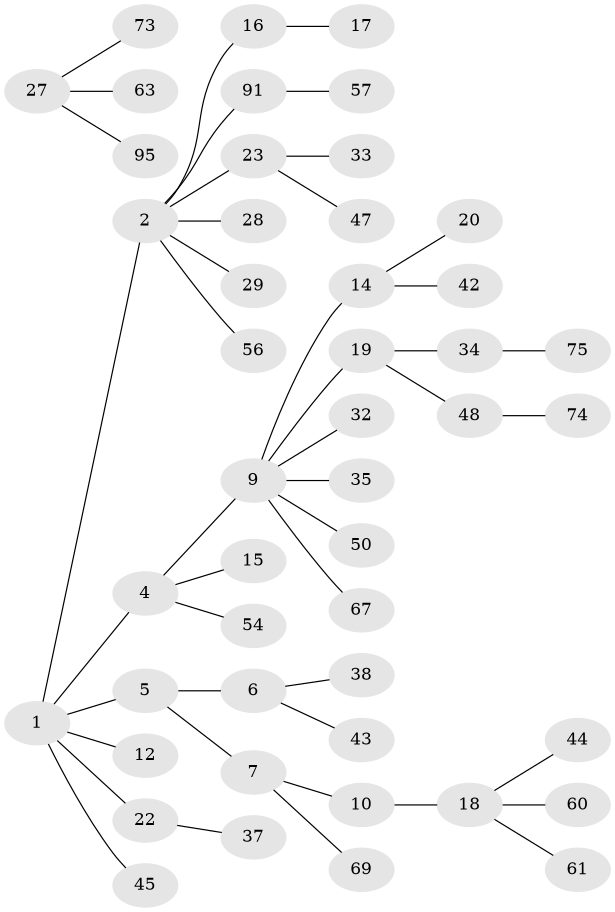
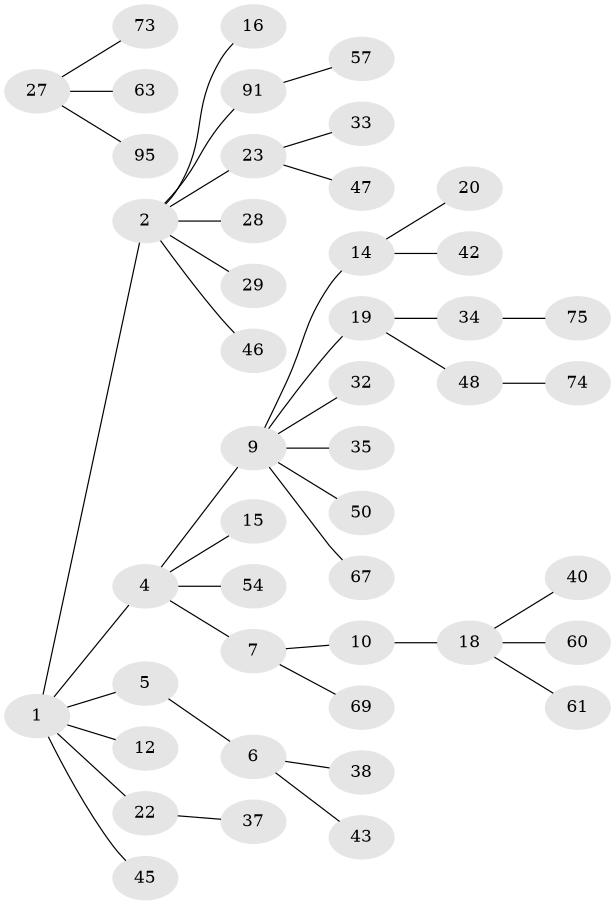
node "17": removed
node "56": label "56" -> "46"
edge "5" -- "7": now "4" -- "7"
node "44": label "44" -> "40"
